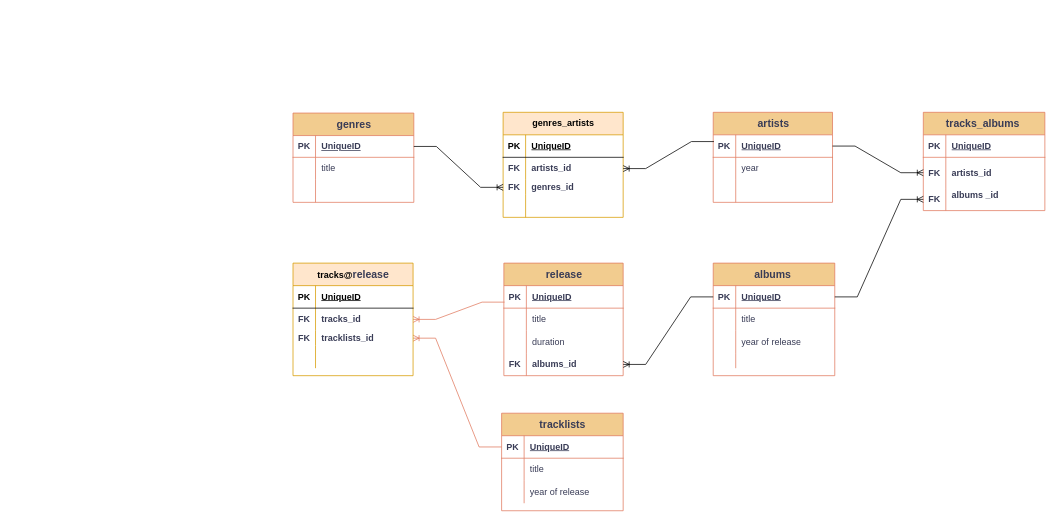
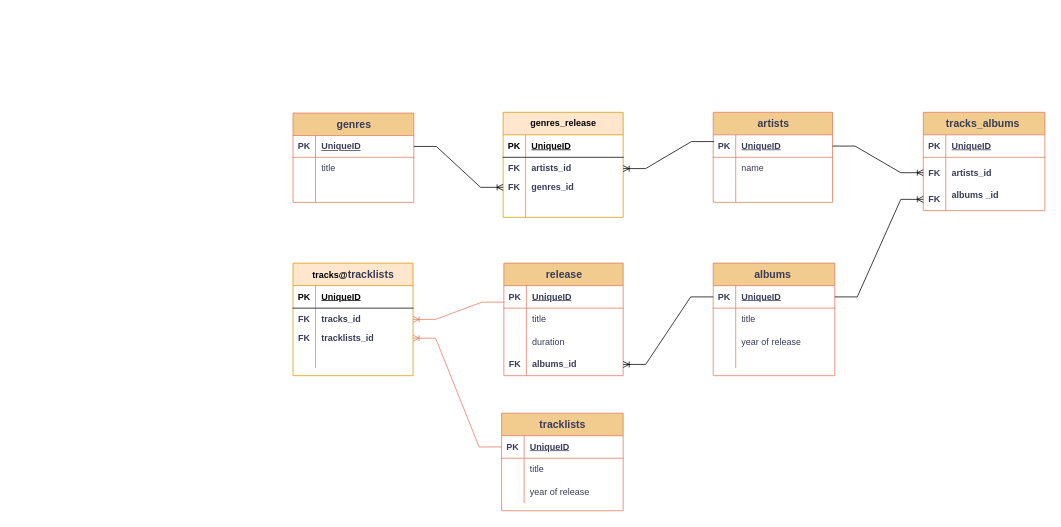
node "genres_artists": label "genres_artists" -> "genres_release"
node "year": label "year" -> "name"
node "tracks@release": label "tracks@release" -> "tracks@tracklists"
